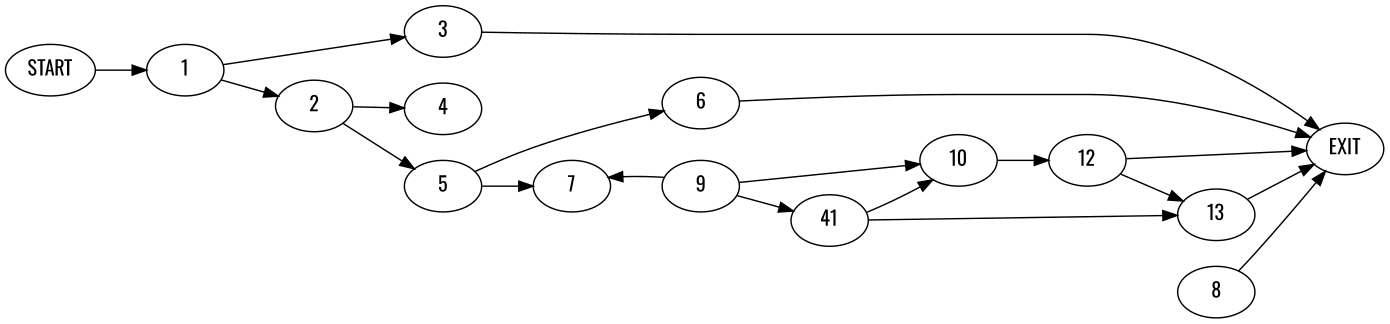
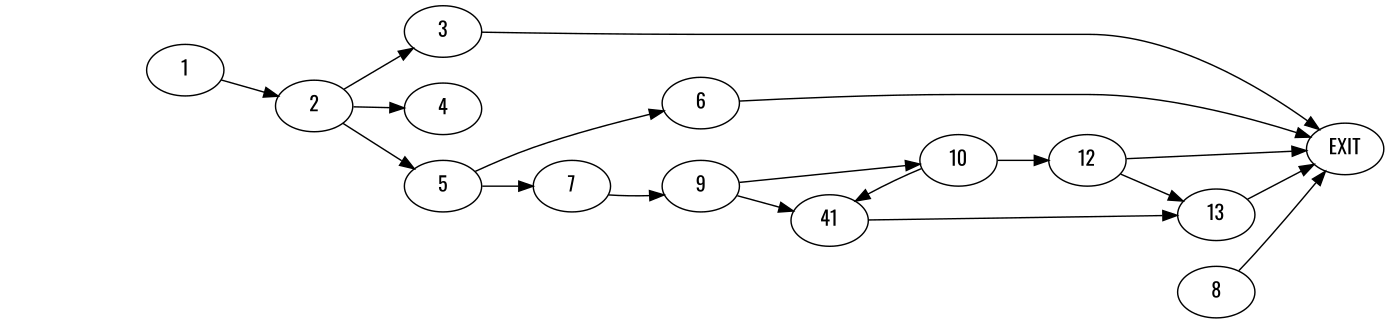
edge "1" -> "3": now "2" -> "3"
node "START": removed
edge "9" -> "7": reversed
edge "41" -> "10": reversed
